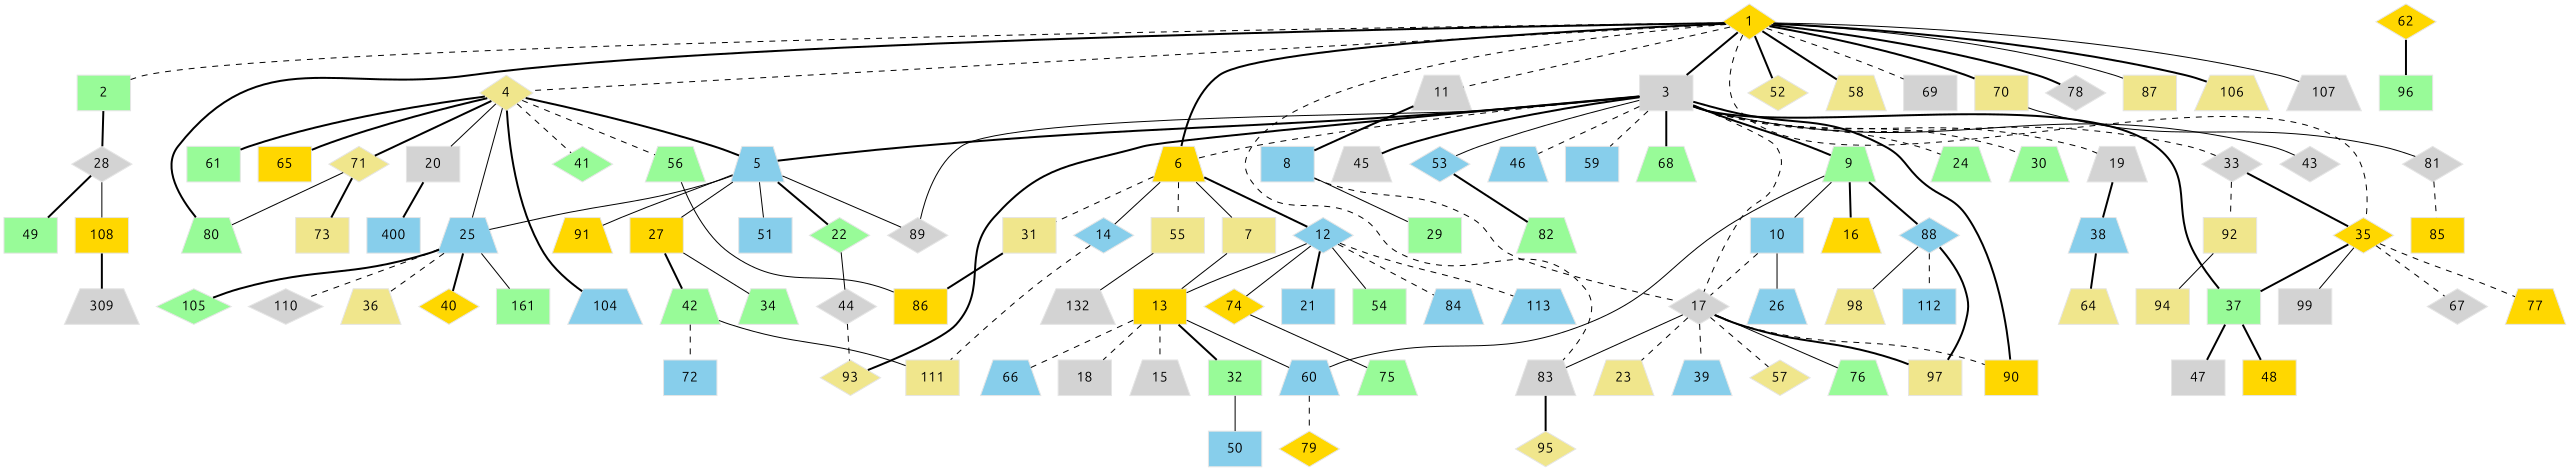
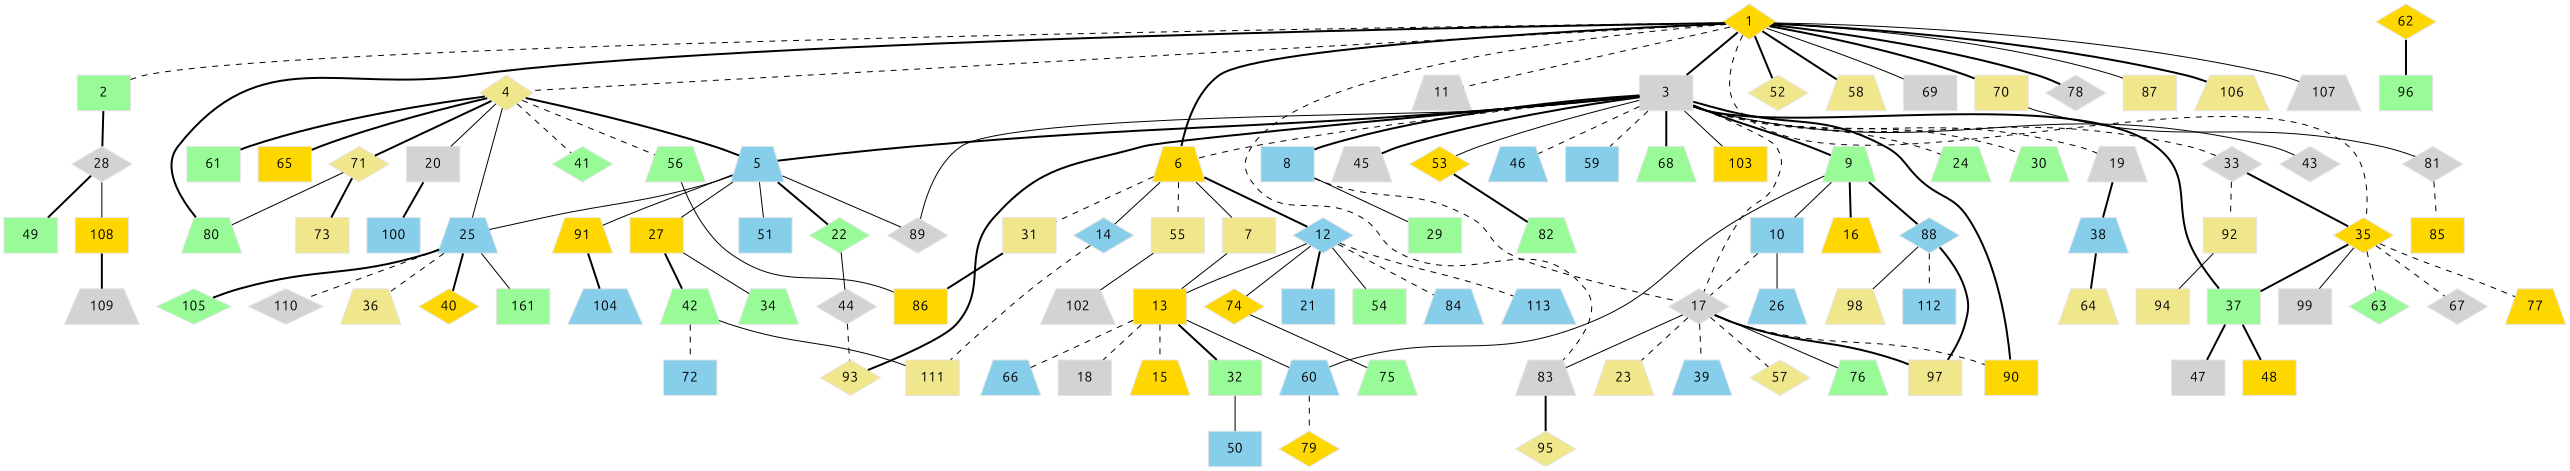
edge "1" -- "69": style dashed -> solid
edge "11" -- "8": now "3" -- "8"
node "53": fillcolor skyblue -> gold
node "103": added
edge "4" -- "104": now "91" -- "104"
node "400": label "400" -> "100"
node "309": label "309" -> "109"
node "132": label "132" -> "102"
node "63": added
node "15": fillcolor lightgrey -> gold
